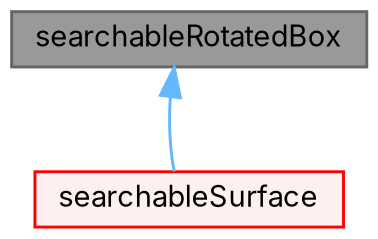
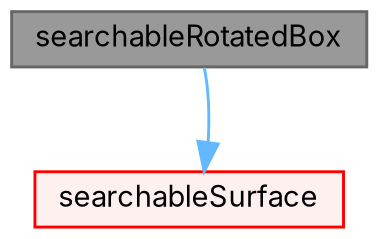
edge "searchableSurface" -> "searchableRotatedBox": reversed
